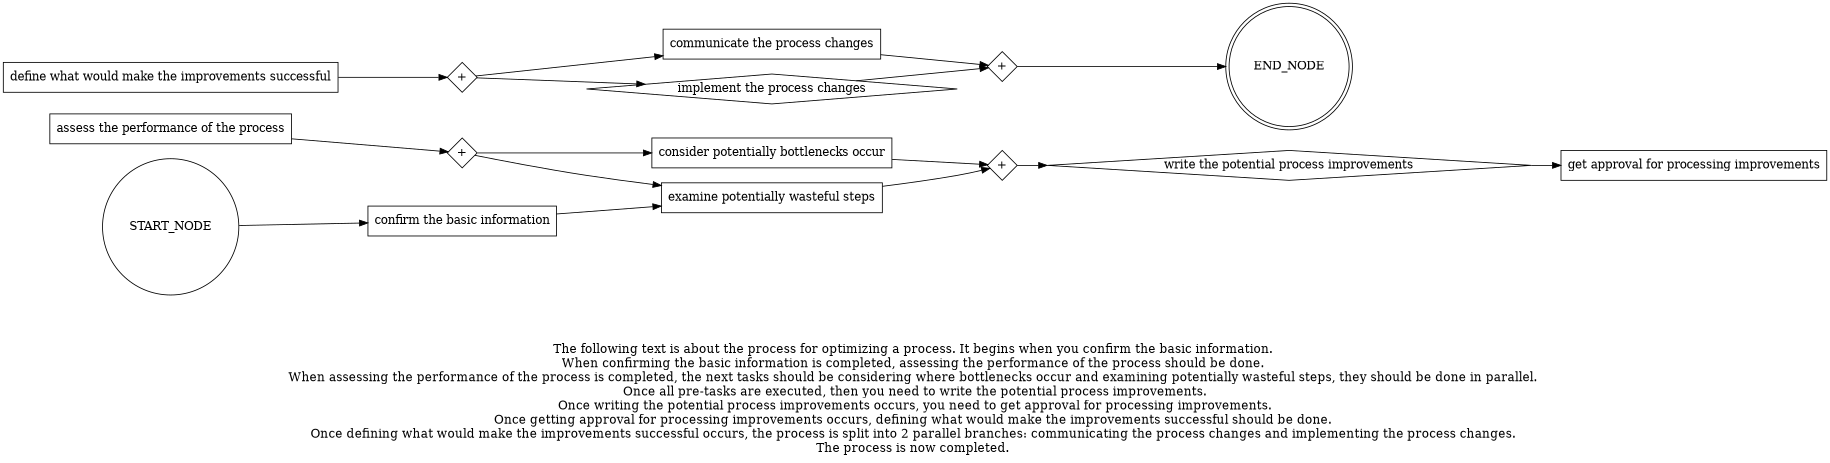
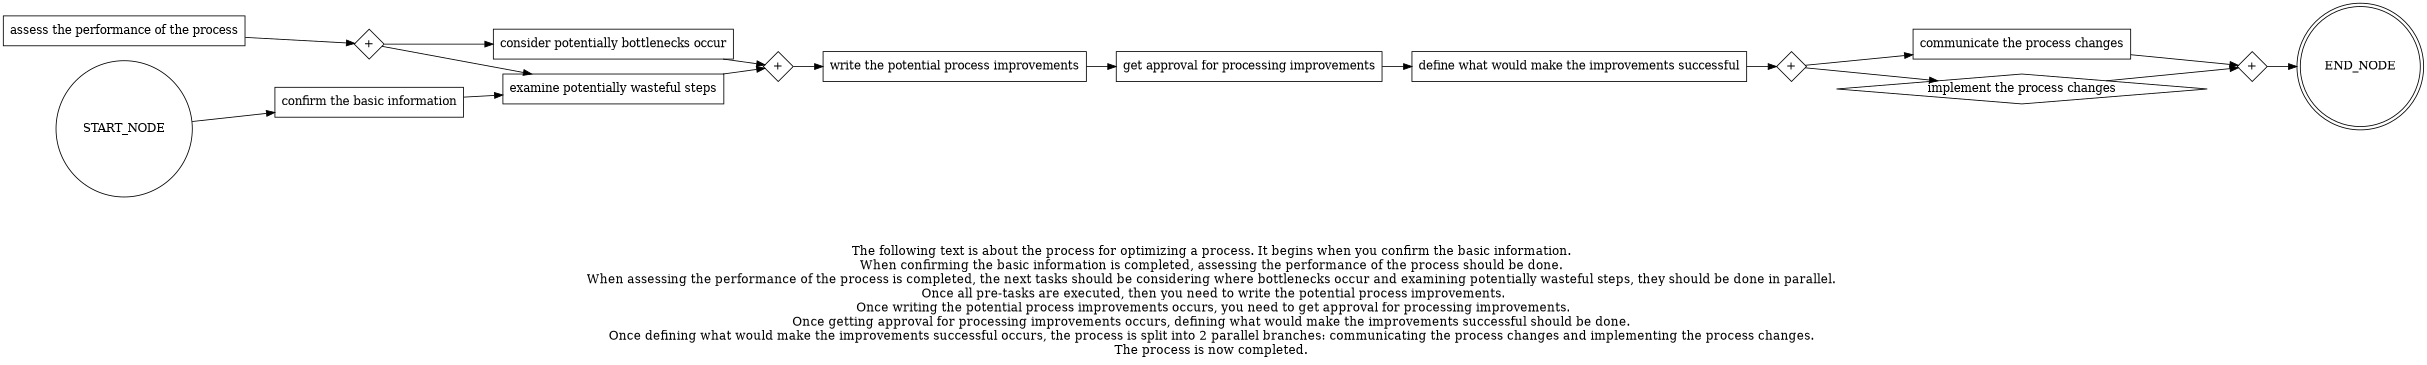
edge "get approval for processing improvements" -> "define what would make the improvements successful": added
node "write the potential process improvements": shape diamond -> box
